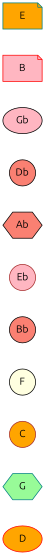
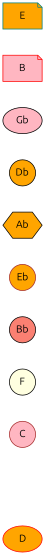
node "Db": fillcolor salmon -> orange
node "Ab": fillcolor salmon -> orange
node "Eb": fillcolor lightpink -> orange
node "C": fillcolor orange -> lightpink
node "G": removed
